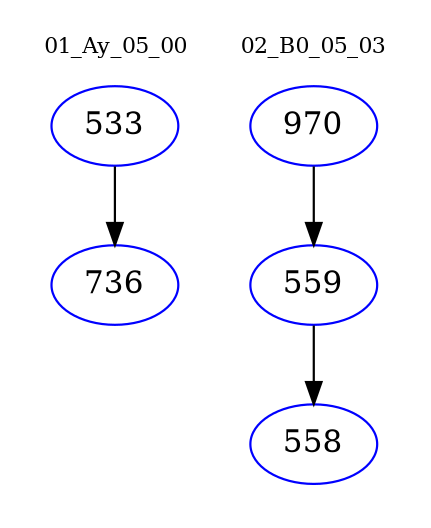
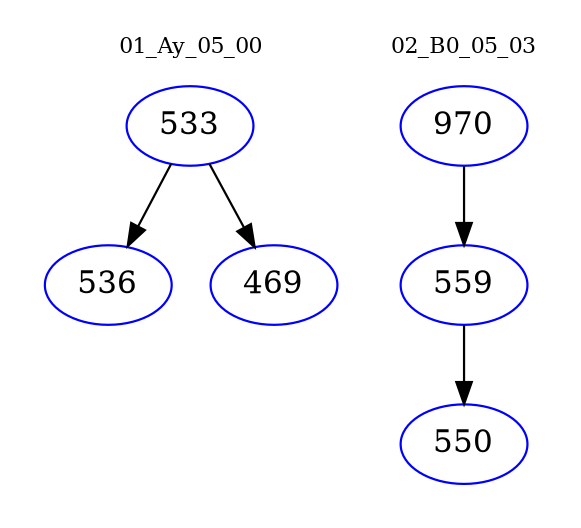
node "736": label "736" -> "536"
node "469": added
node "558": label "558" -> "550"
